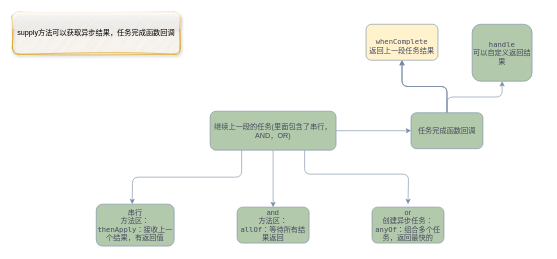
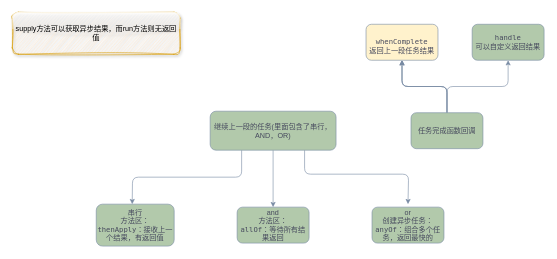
node "supply方法可以获取异步结果，任务完成函数回调": label "supply方法可以获取异步结果，任务完成函数回调" -> "supply方法可以获取异步结果，而run方法则无返回值"
node "handle 可以自定义返回结果": size 60x57 -> 72x36
edge "继续上一段的任务(里面包含了串行，AND，OR)" -> "任务完成函数回调": removed
